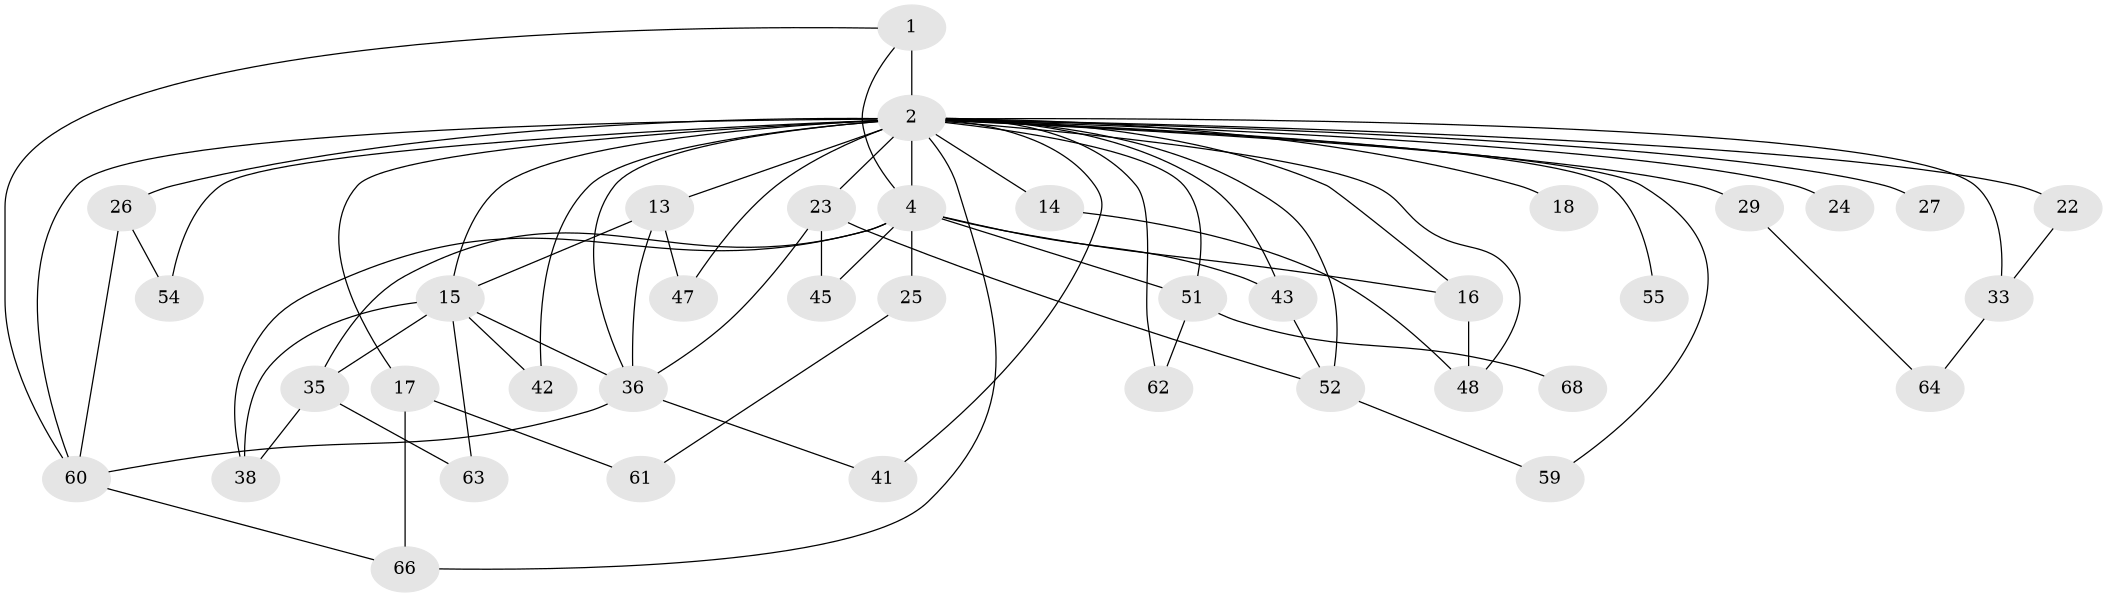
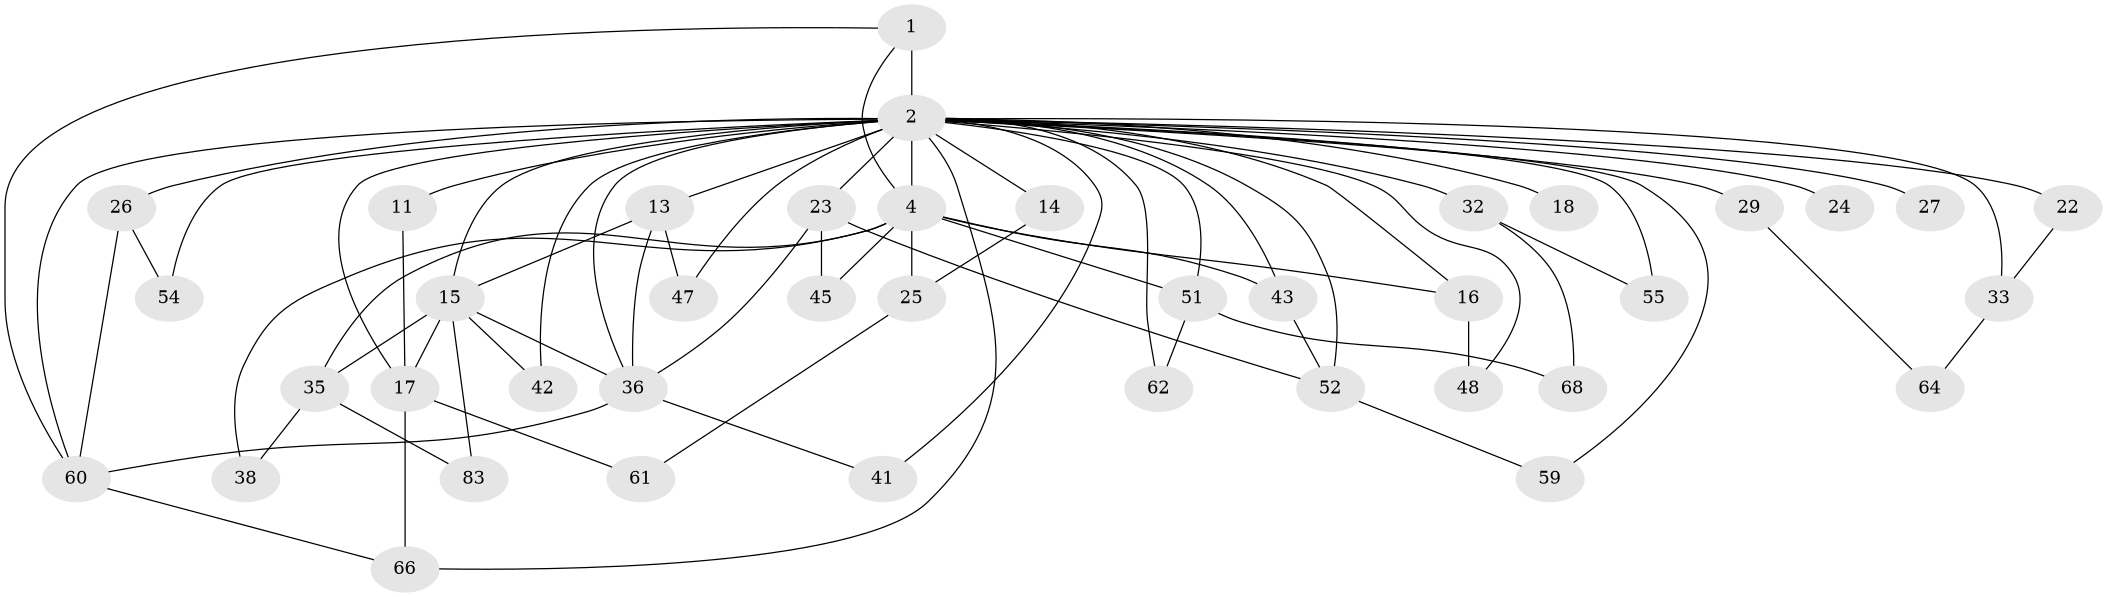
node "11": added
node "32": added
edge "14" -- "48": now "14" -- "25"
edge "15" -- "38": now "15" -- "17"
node "63": label "63" -> "83"
